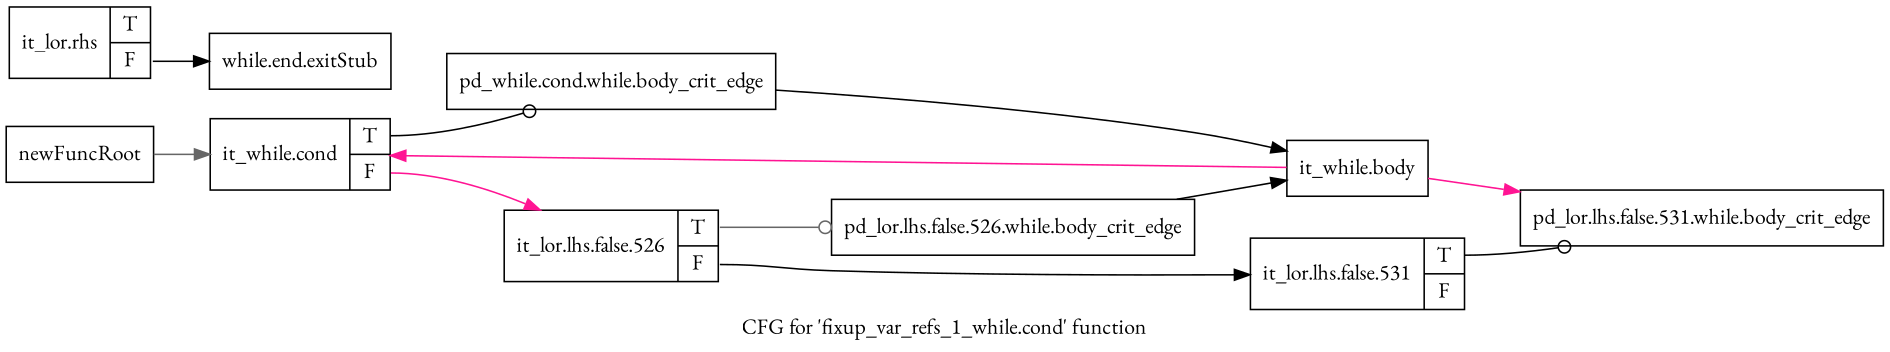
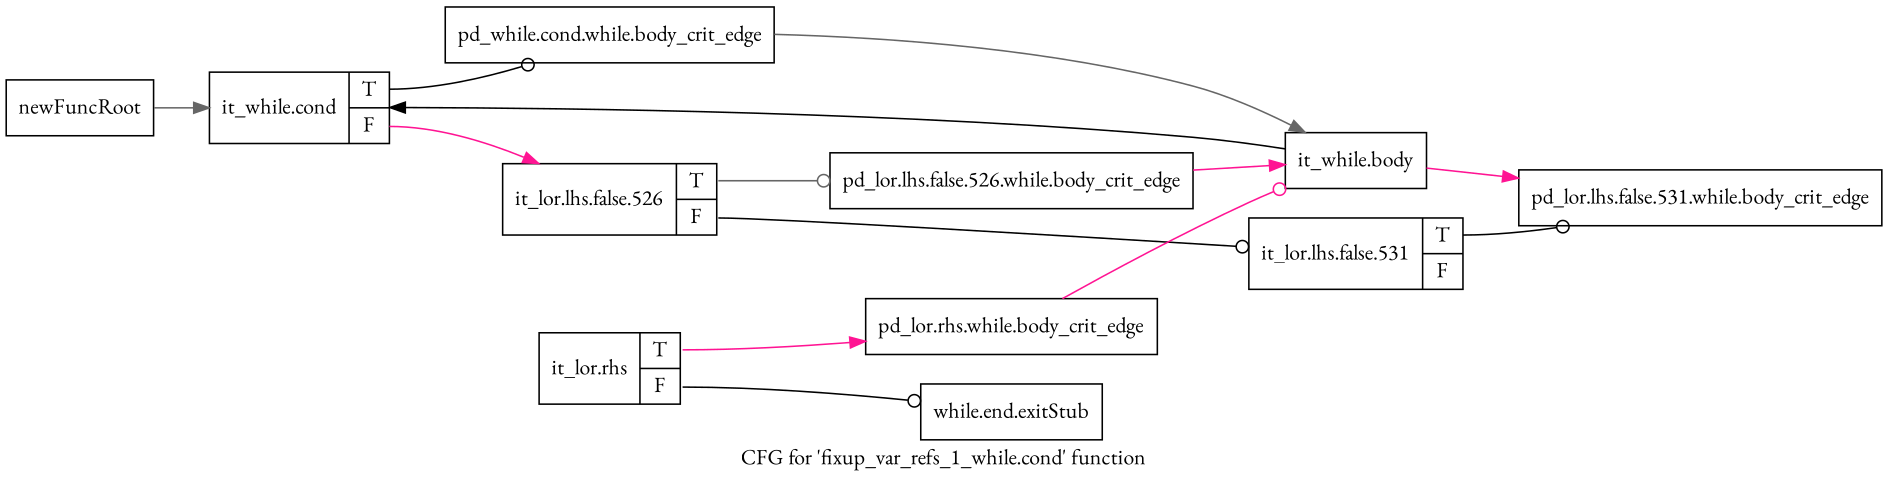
edge "it_lor.rhs" -> "while.end.exitStub": arrowhead normal -> odot
edge "pd_while.cond.while.body_crit_edge" -> "it_while.body": color black -> gray40
edge "it_while.body" -> "it_while.cond": color deeppink -> black
edge "pd_lor.lhs.false.526.while.body_crit_edge" -> "it_while.body": color black -> deeppink
edge "it_lor.lhs.false.526" -> "it_lor.lhs.false.531": arrowhead normal -> odot
node "pd_lor.rhs.while.body_crit_edge": added
